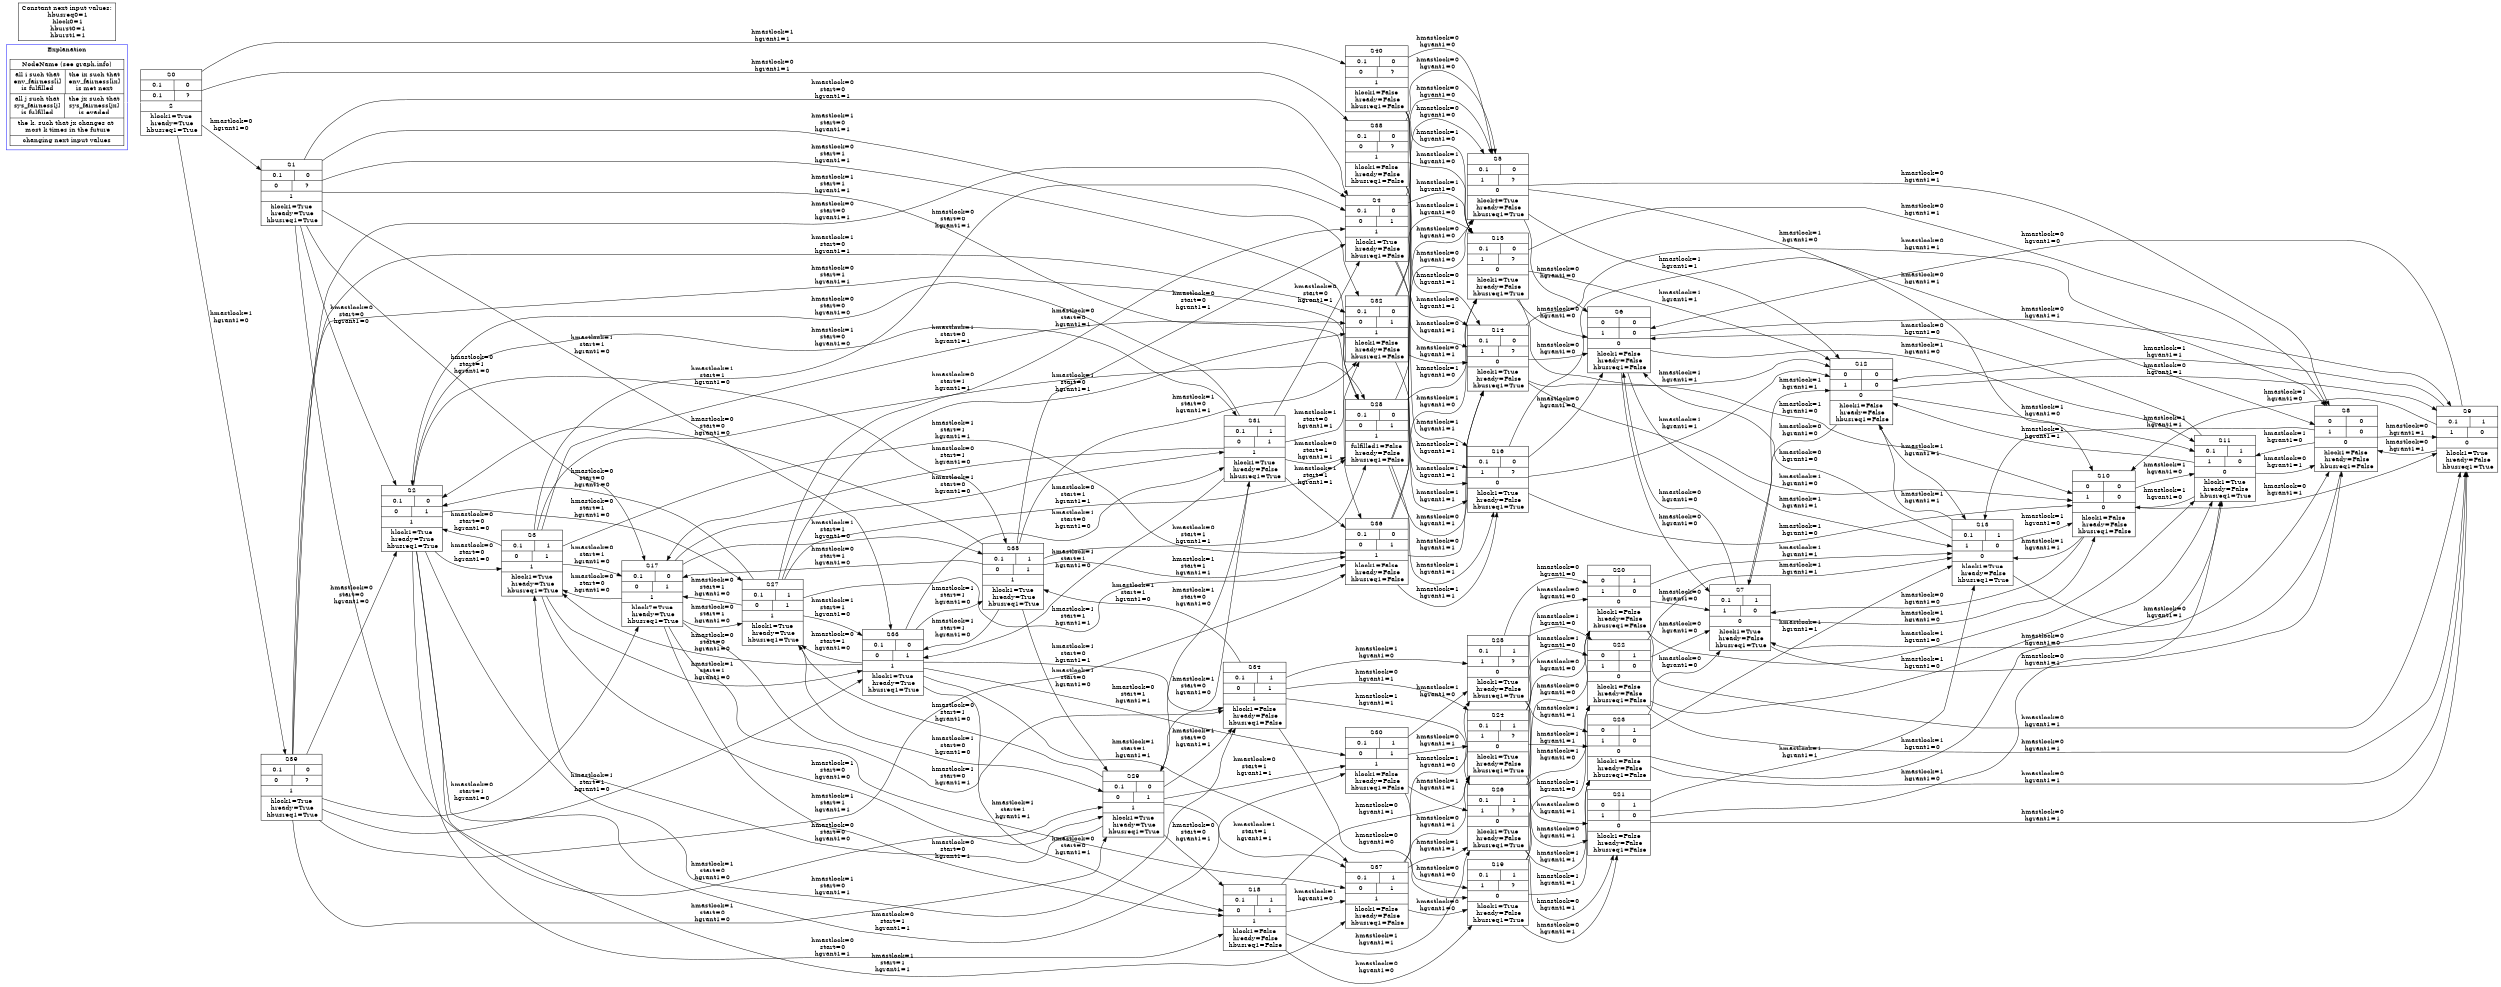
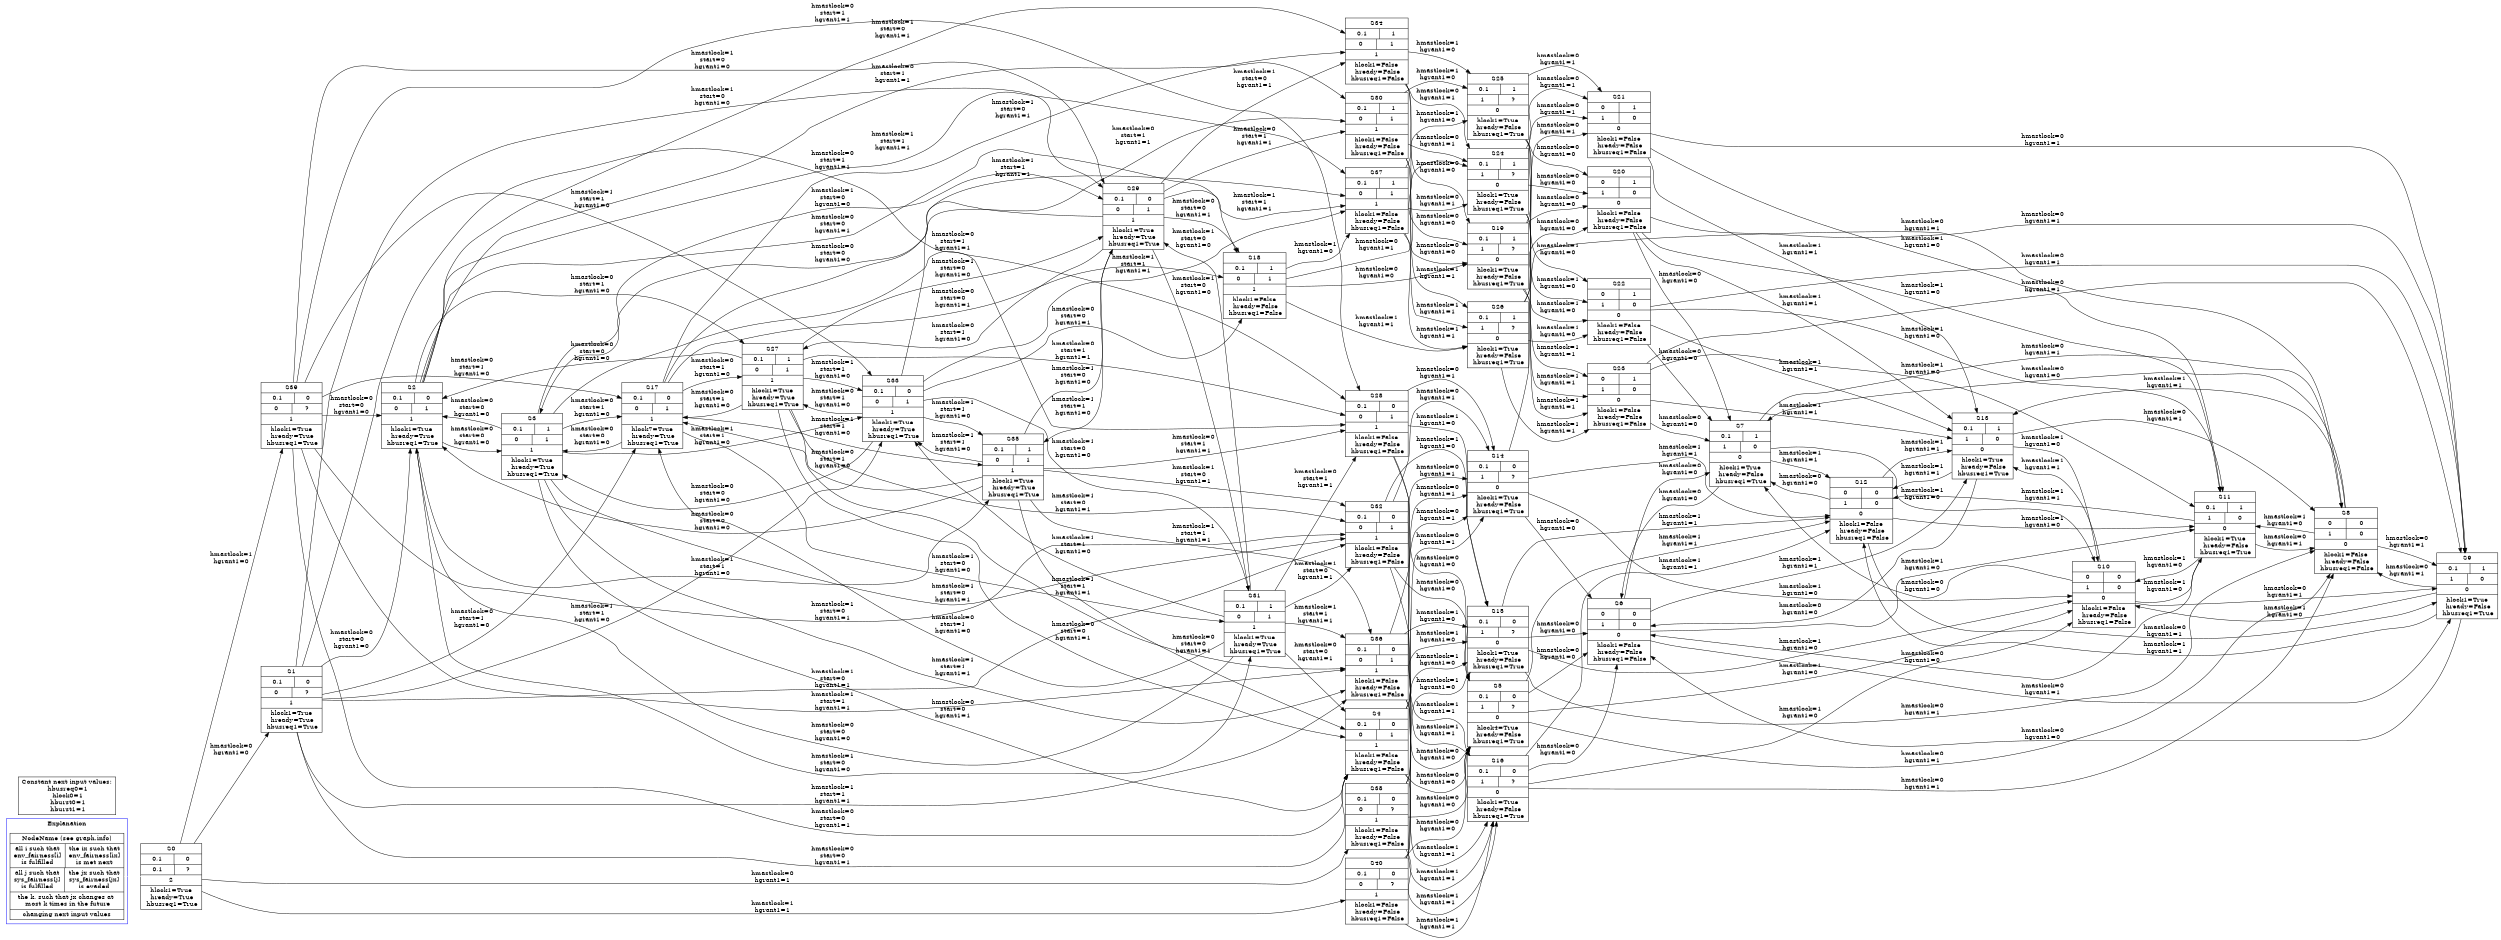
node "S4": text "hlock1=True" -> "hlock1=False"
node "S28": text "fulfilled1=False" -> "hlock1=False"
node "S31": text "hready=False" -> "hready=True"
edge "S34" -> "S35": now "S29" -> "S35"
edge "S33" -> "S34": removed, label "hmastlock=1 start=0 hgrant1=1"
